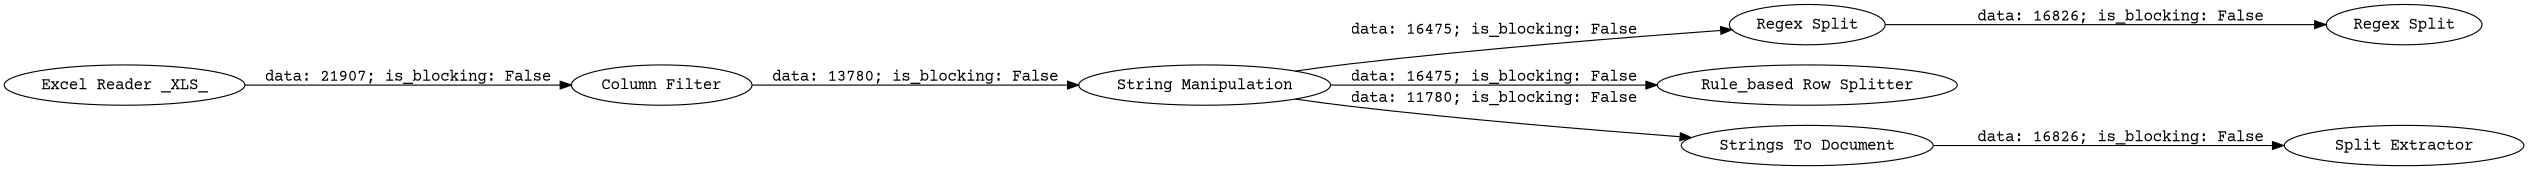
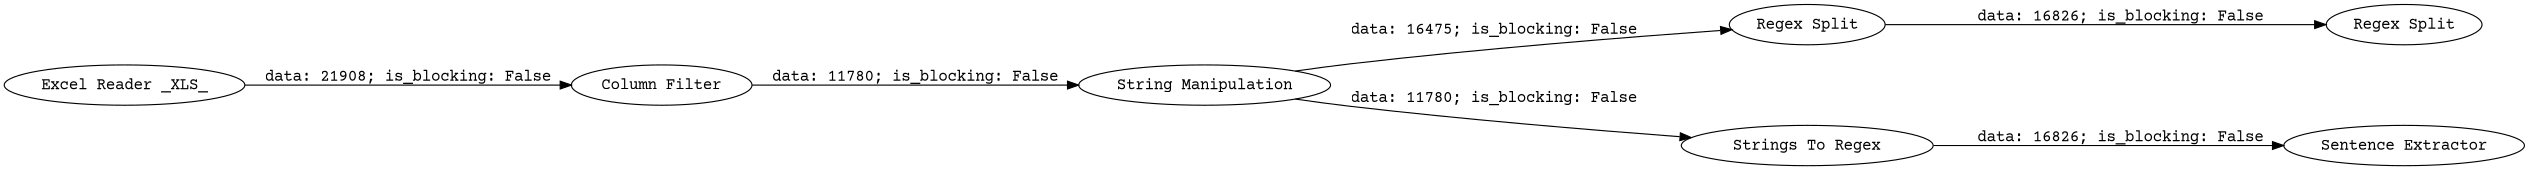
edge "Excel Reader _XLS_" -> "Column Filter": label "data: 21907; is_blocking: False" -> "data: 21908; is_blocking: False"
edge "Column Filter" -> "String Manipulation": label "data: 13780; is_blocking: False" -> "data: 11780; is_blocking: False"
node "Rule_based Row Splitter": removed
node "Strings To Document": label "Strings To Document" -> "Strings To Regex"
node "Split Extractor": label "Split Extractor" -> "Sentence Extractor"
